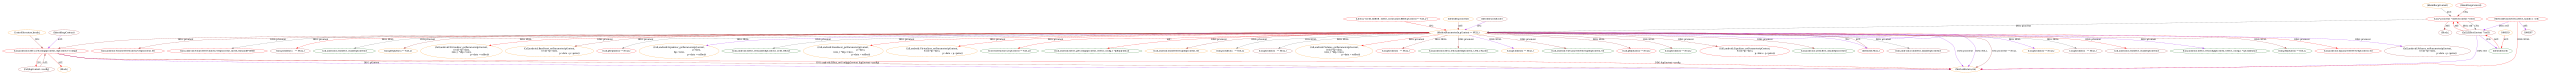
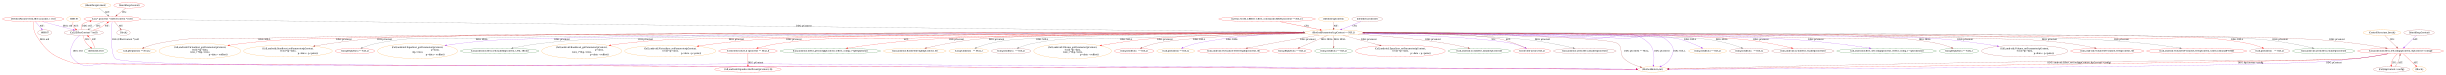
edge "(MethodParameterIn,pContext == NULL)" -> "(Call,android::EqualizerSetPreset(pContext, 0))": now "(ControlStructure,if (pContext == NULL))" -> "(Call,android::EqualizerSetPreset(pContext, 0))"
edge "(MethodParameterIn,effect_handle_t  self)" -> "(MethodReturn,int)": label "DDG: NULL" -> "DDG: self"
edge "(Call,(EffectContext *) self)" -> "(Identifier,self)": color purple -> red
edge "1000119" -> "(Identifier,self)": now "1000119" -> "(Call,(EffectContext *) self)"
node "(ControlStructure,if (pContext == NULL))": color darkgreen -> red
node "(Call,android::Effect_setEnabled(pContext, LVM_FALSE))": removed
node "(Call,android::VirtualizerSetStrength(pContext, 0))": color darkgreen -> red
node "(Identifier,NULL)": label "(Identifier,NULL)" -> "(ControlStructure,NULL)"
edge "(Call,* pContext = (EffectContext *) self)" -> "(MethodReturn,int)": added, label "DDG: (EffectContext *) self"
